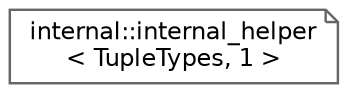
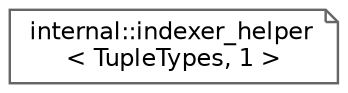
node "internal::internal_helper < TupleTypes, 1 >": label "internal::internal_helper < TupleTypes, 1 >" -> "internal::indexer_helper < TupleTypes, 1 >"
